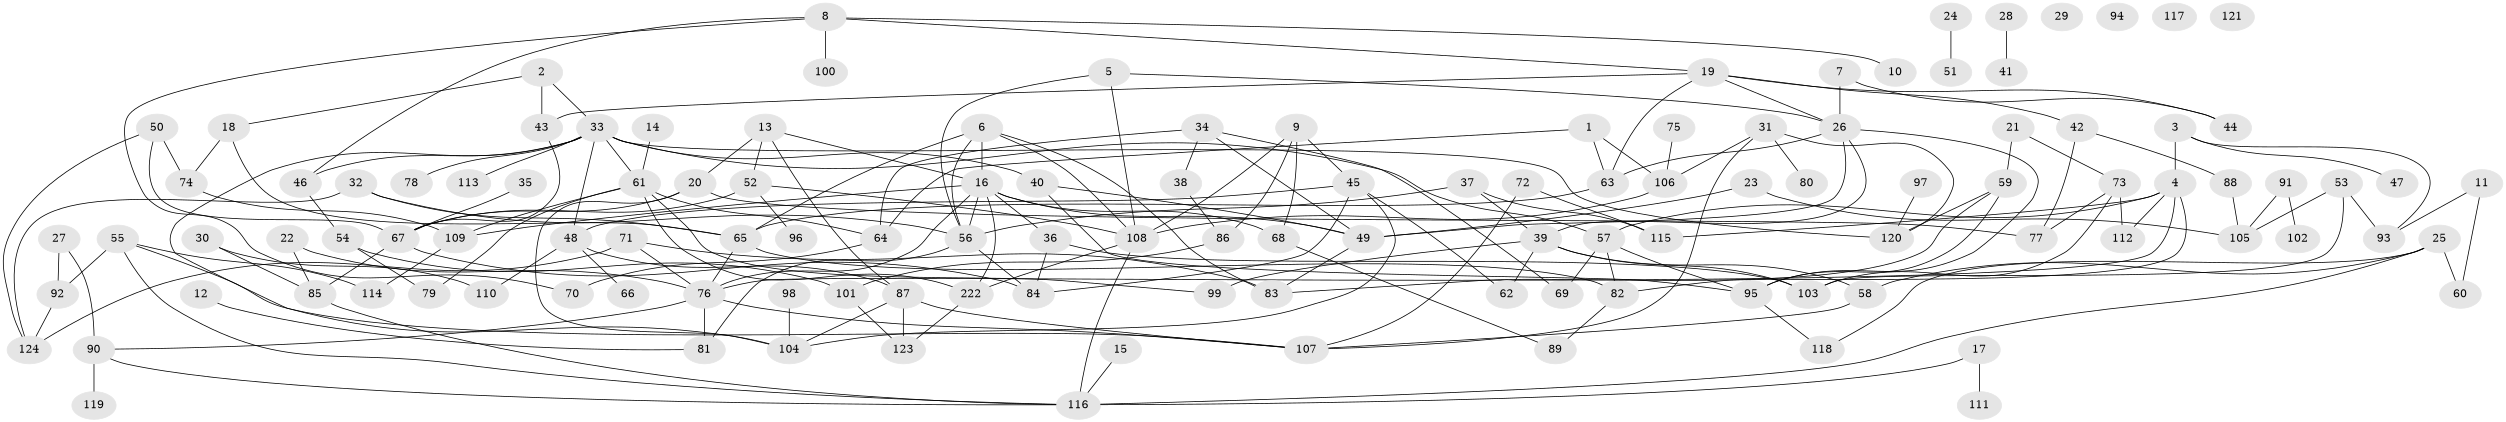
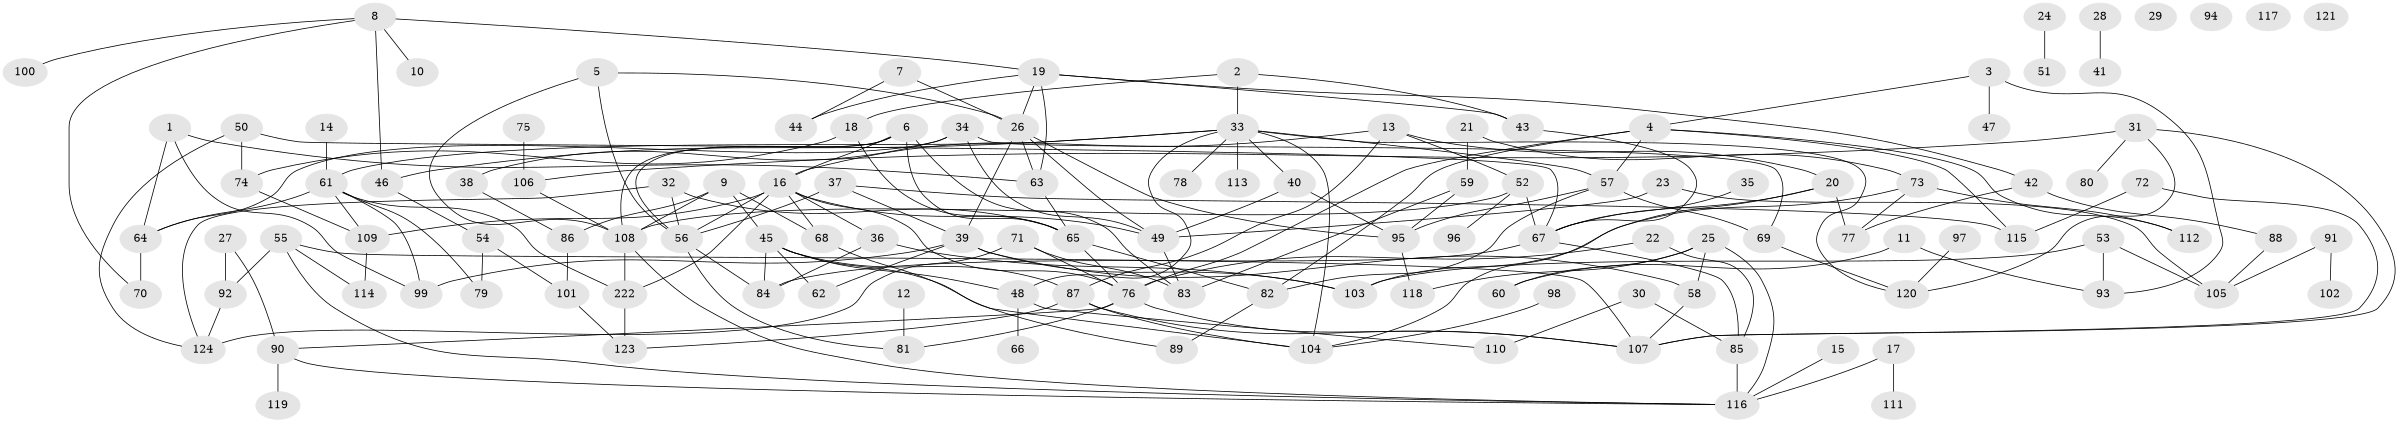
edge "1" -- "106": now "1" -- "99"
edge "59" -- "120": now "69" -- "120"
edge "48" -- "87": now "45" -- "87"
